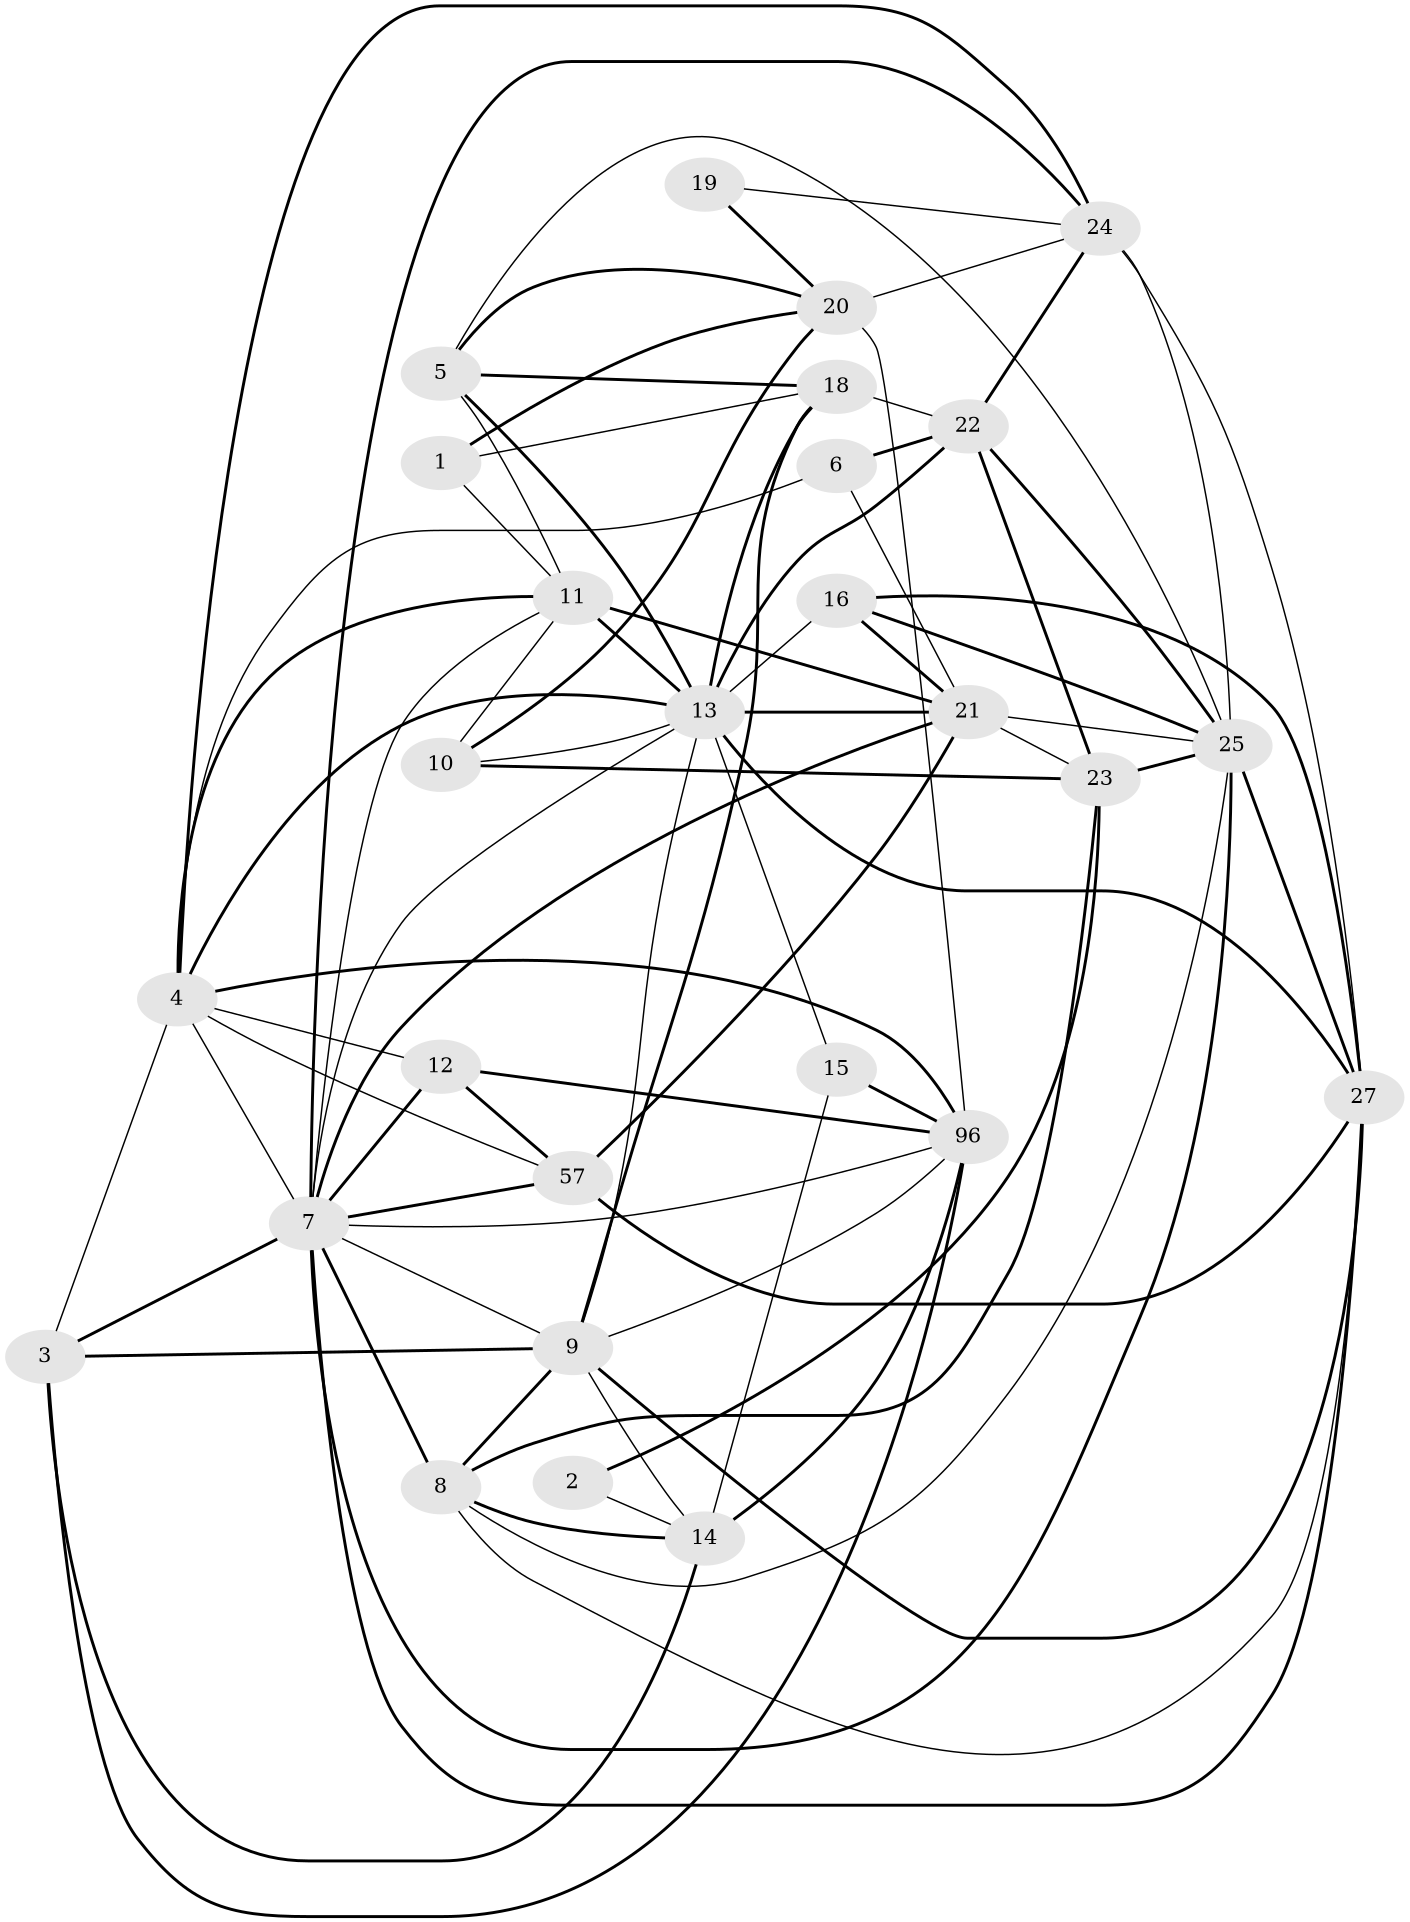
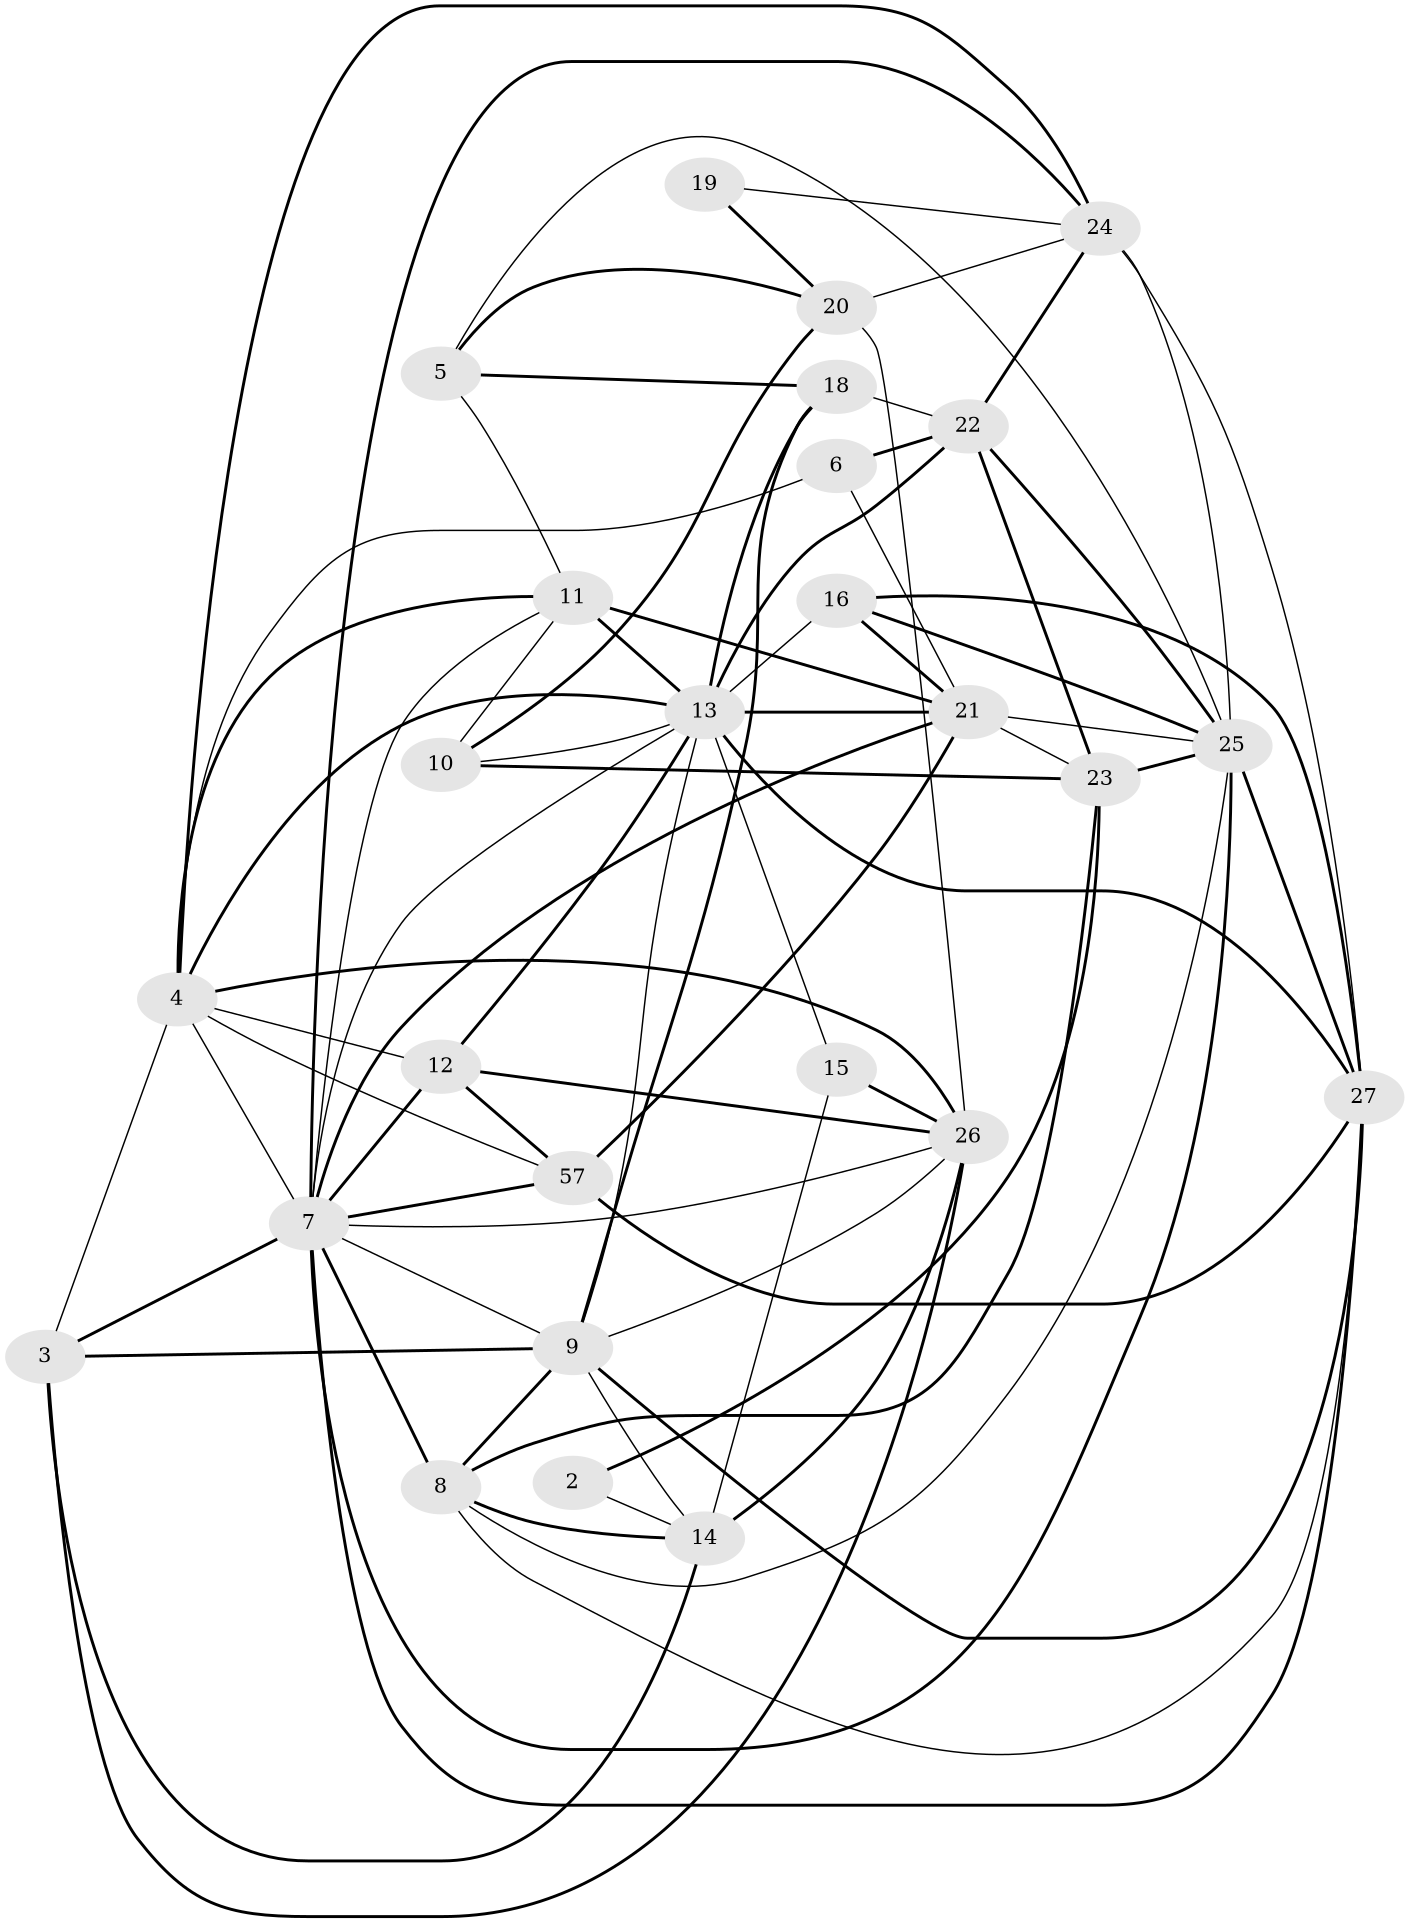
node "1": removed
edge "5" -- "13": now "12" -- "13"
node "96": label "96" -> "26"
